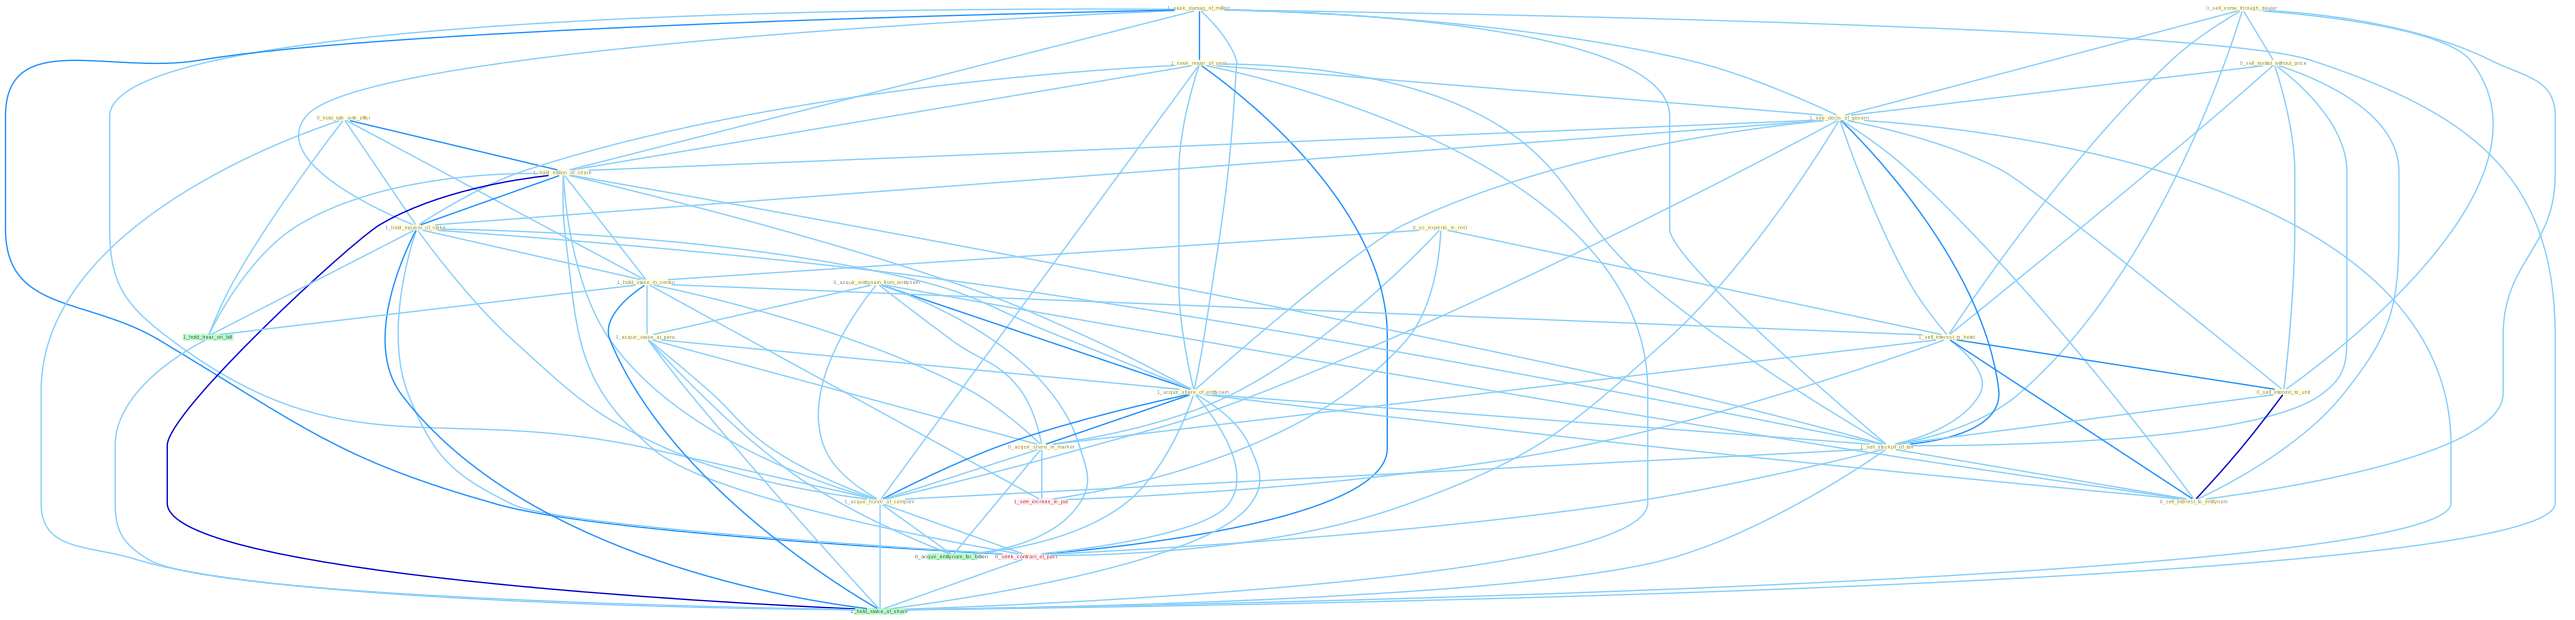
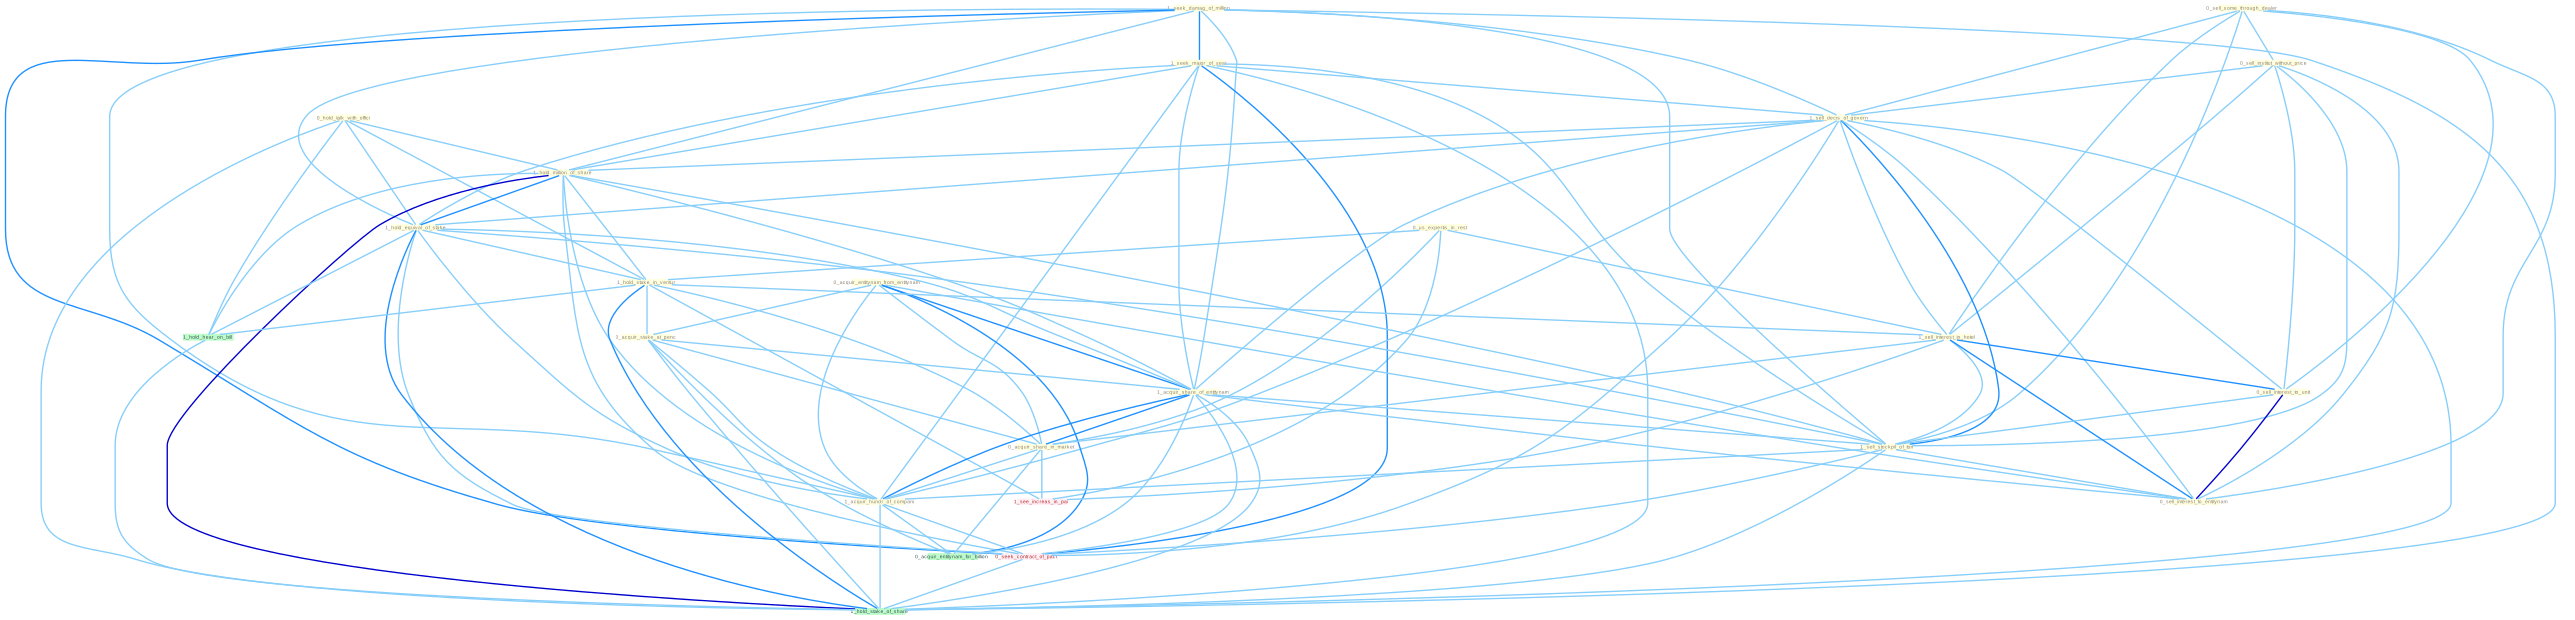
node "1_see_decis_of_govern": label "1_see_decis_of_govern" -> "1_sell_decis_of_govern"
edge "0_hold_talk_with_offici" -- "1_hold_million_of_share": color #1e90ff -> #87cefa
edge "0_acquir_entitynam_from_entitynam" -- "0_acquir_entitynam_for_billion": color #87cefa -> #1e90ff
